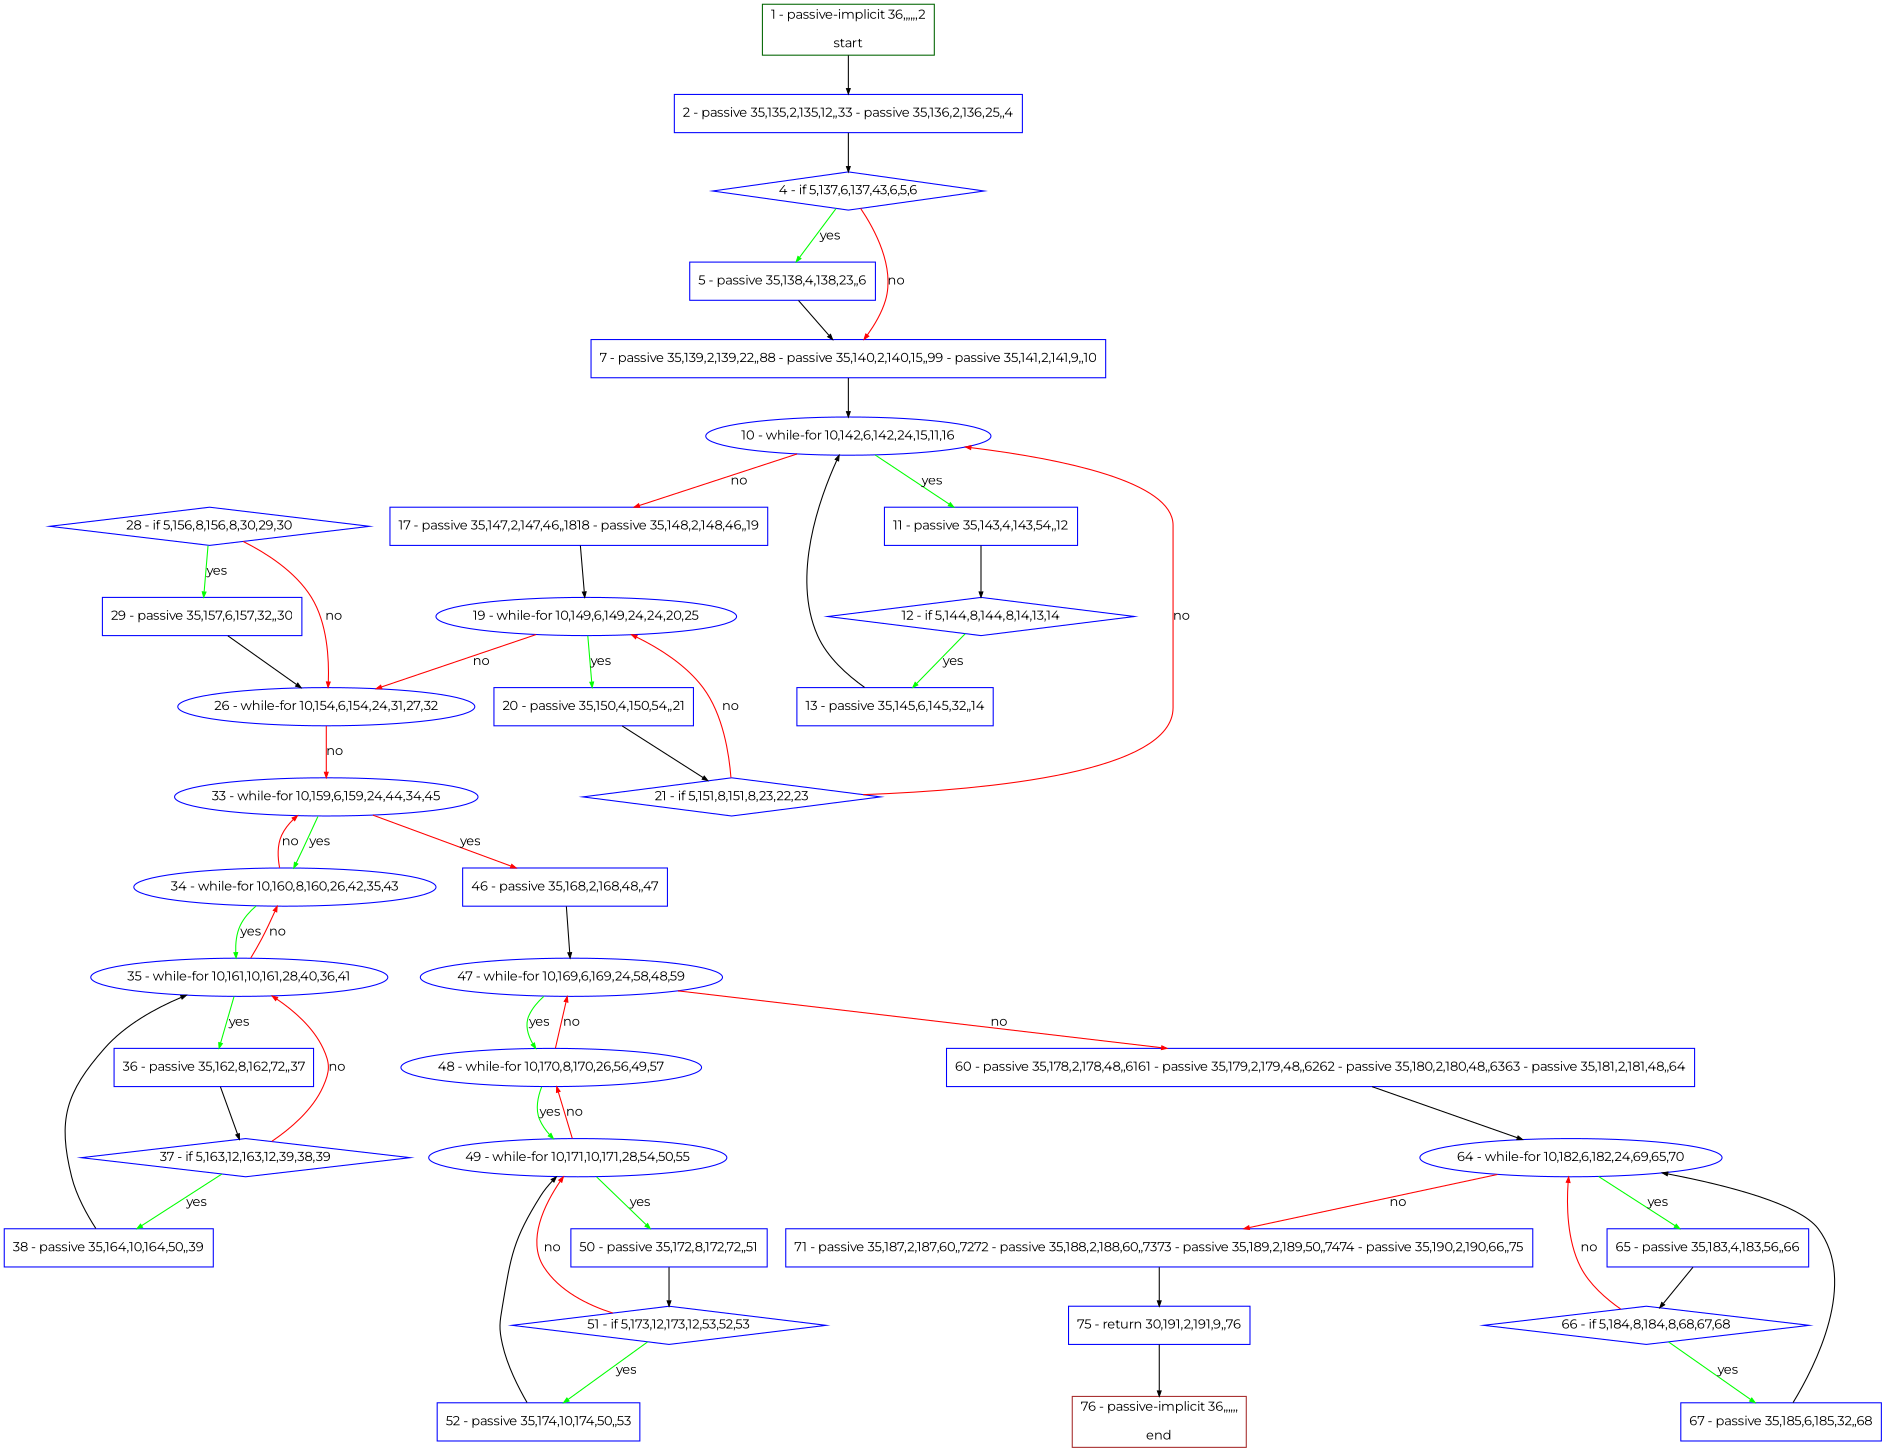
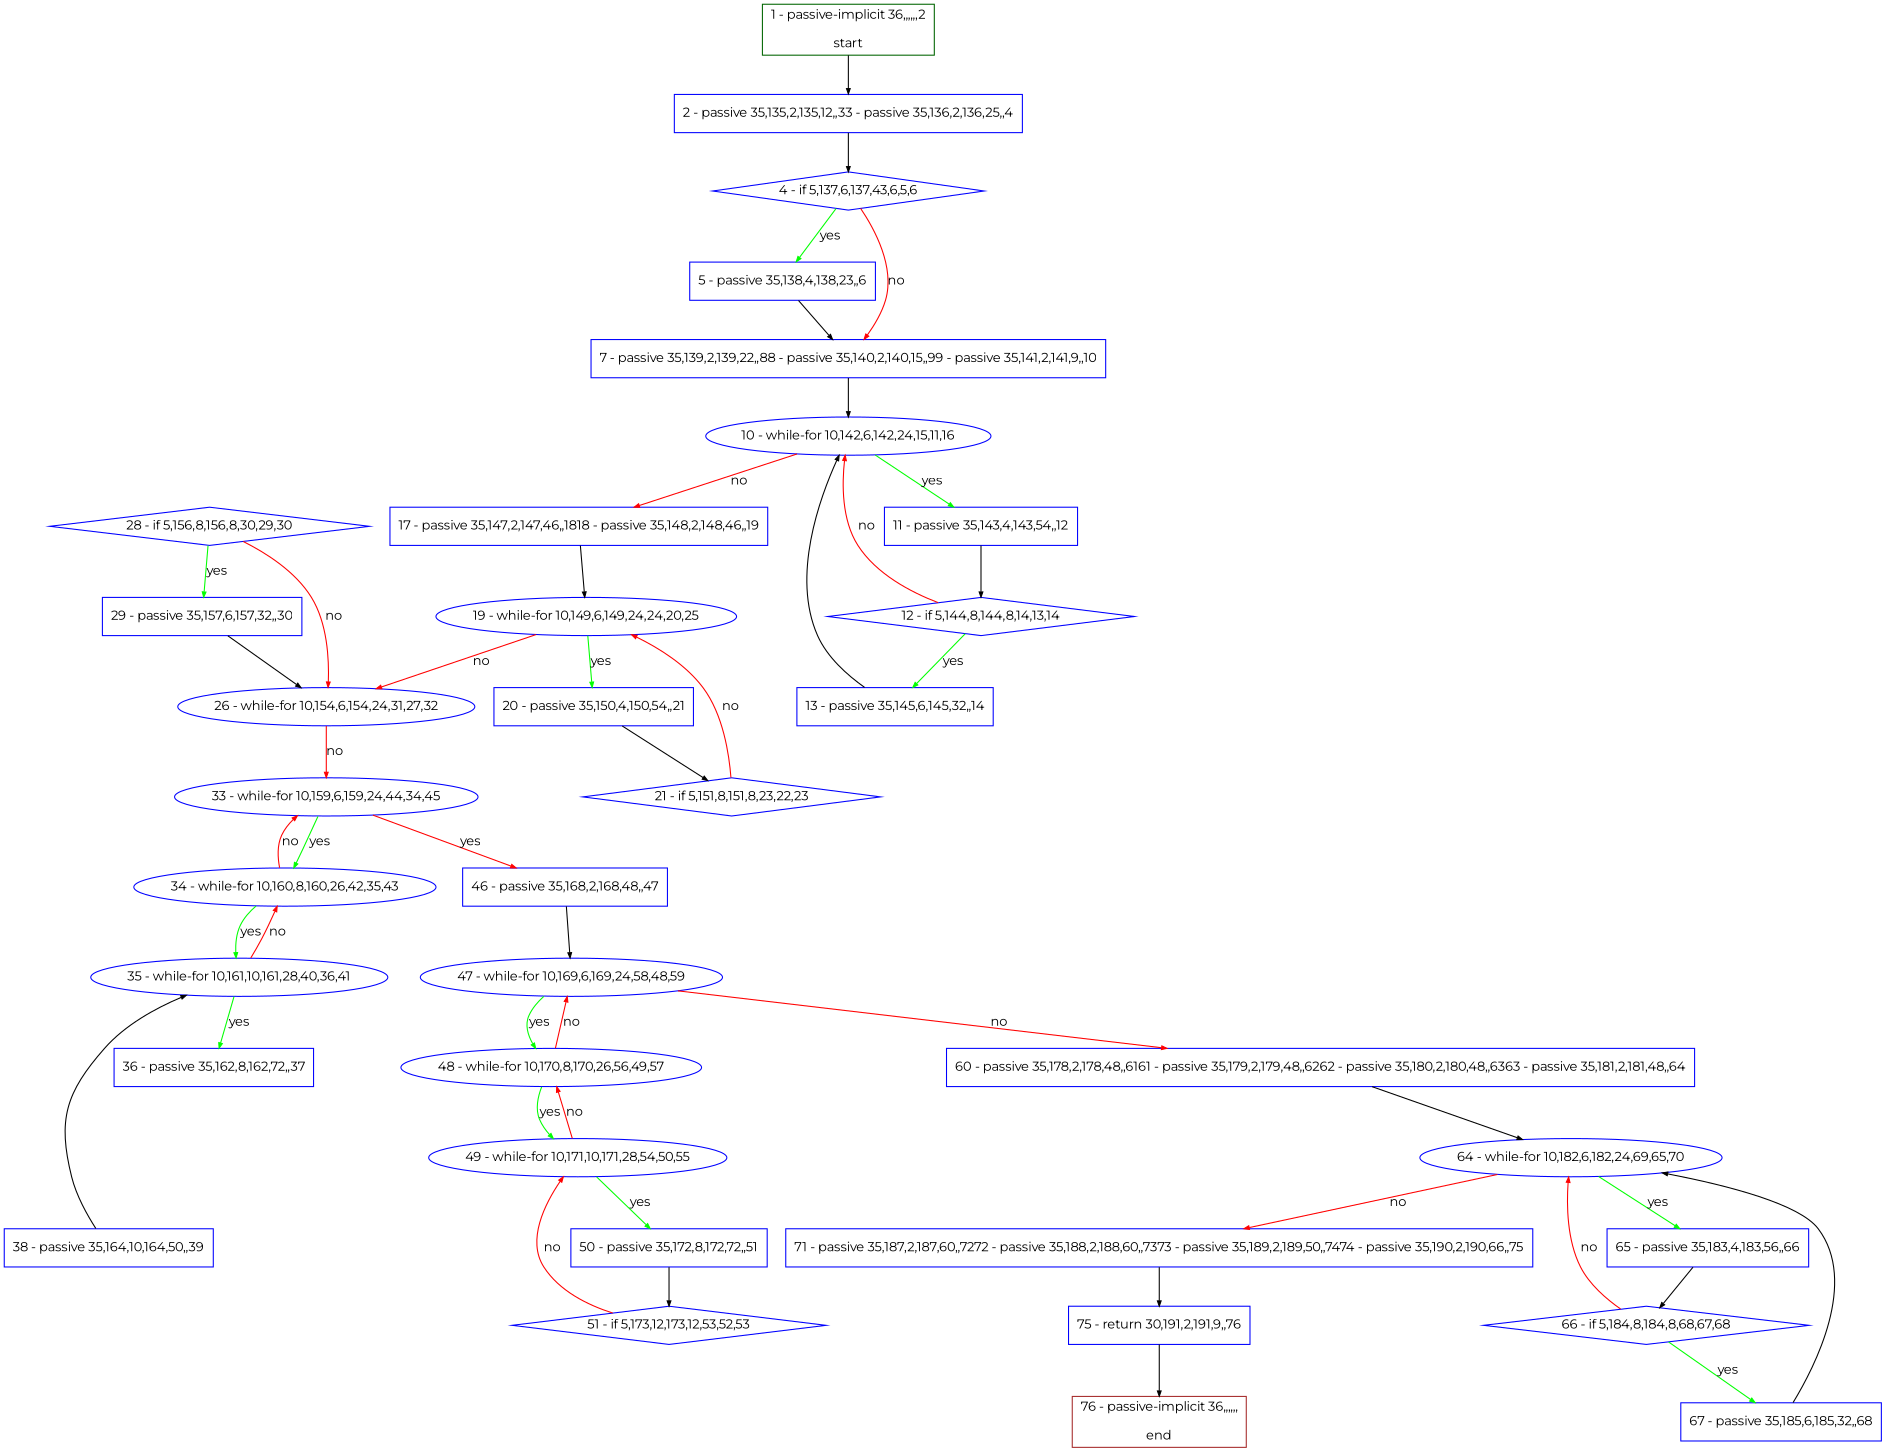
edge "21 - if 5,151,8,151,8,23,22,23" -> "10 - while-for 10,142,6,142,24,15,11,16": now "12 - if 5,144,8,144,8,14,13,14" -> "10 - while-for 10,142,6,142,24,15,11,16"
node "37 - if 5,163,12,163,12,39,38,39": removed
node "52 - passive 35,174,10,174,50,,53": removed
